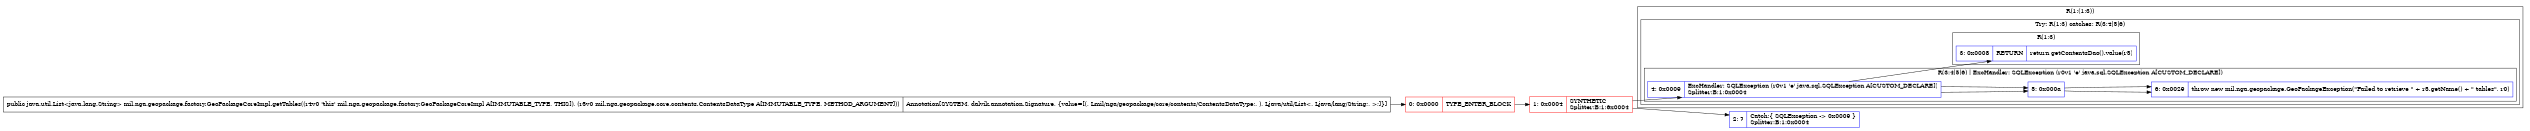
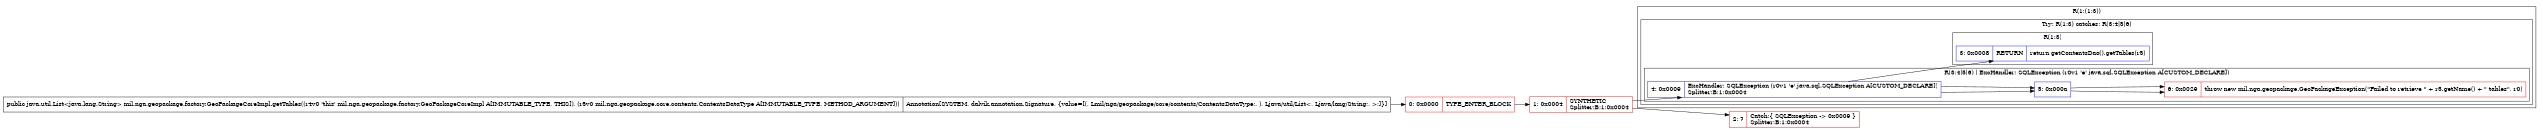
node "3: 0x0008": text "return getContentsDao().value(r5)" -> "return getContentsDao().getTables(r5)"
node "6: 0x0029": color blue -> red
node "1: 0x0004": text "Splitter:B:1:6x0004" -> "Splitter:B:1:0x0004"
node "2: ?": color blue -> red
